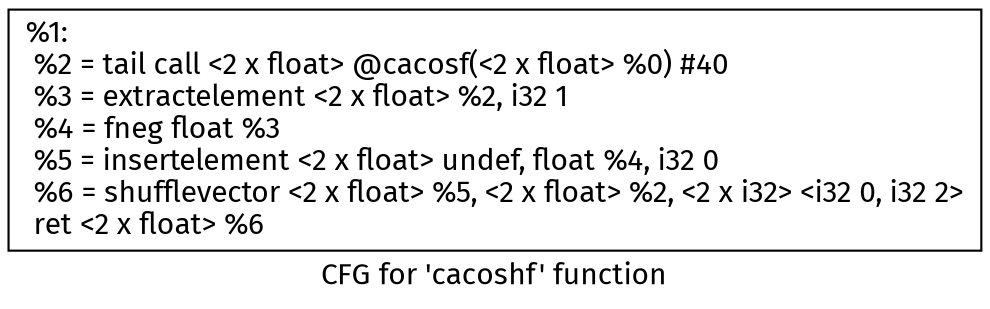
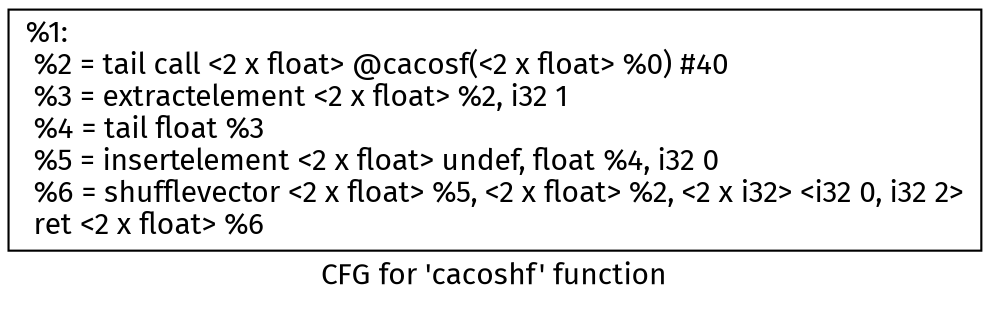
node "%1:": text "%4 = fneg float %3" -> "%4 = tail float %3"
